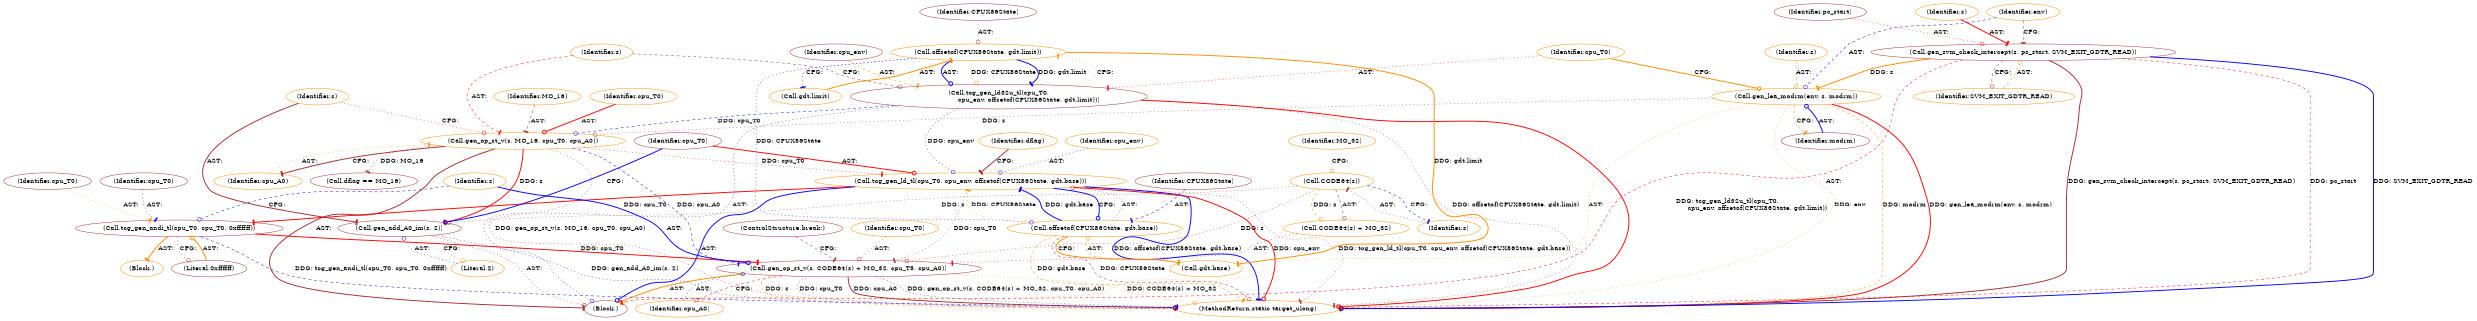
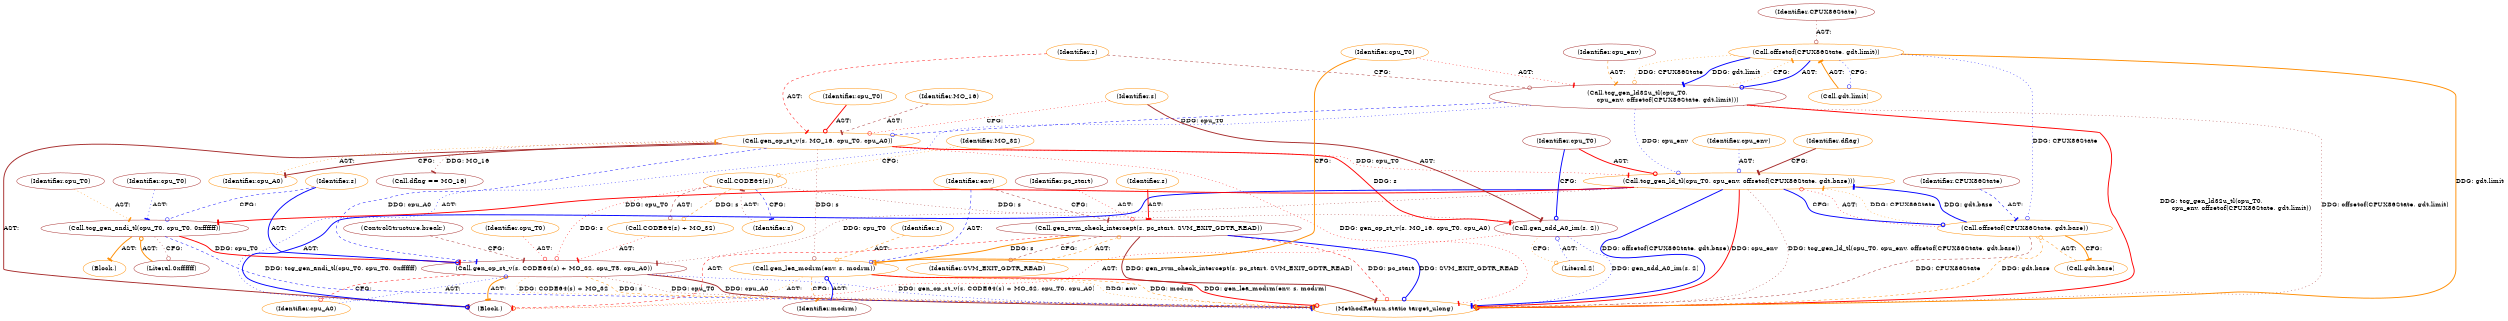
edge "(Call,offsetof(CPUX86State, gdt.limit))" -> "(Call,gdt.limit)": arrowhead tee -> odot
edge "(Call,gen_lea_modrm(env, s, modrm))" -> "(Call,gen_op_st_v(s, MO_16, cpu_T0, cpu_A0))": reversed
edge "(Call,offsetof(CPUX86State, gdt.limit))" -> "(Call,gdt.base)": now "(Call,offsetof(CPUX86State, gdt.limit))" -> "(MethodReturn,static target_ulong)"
